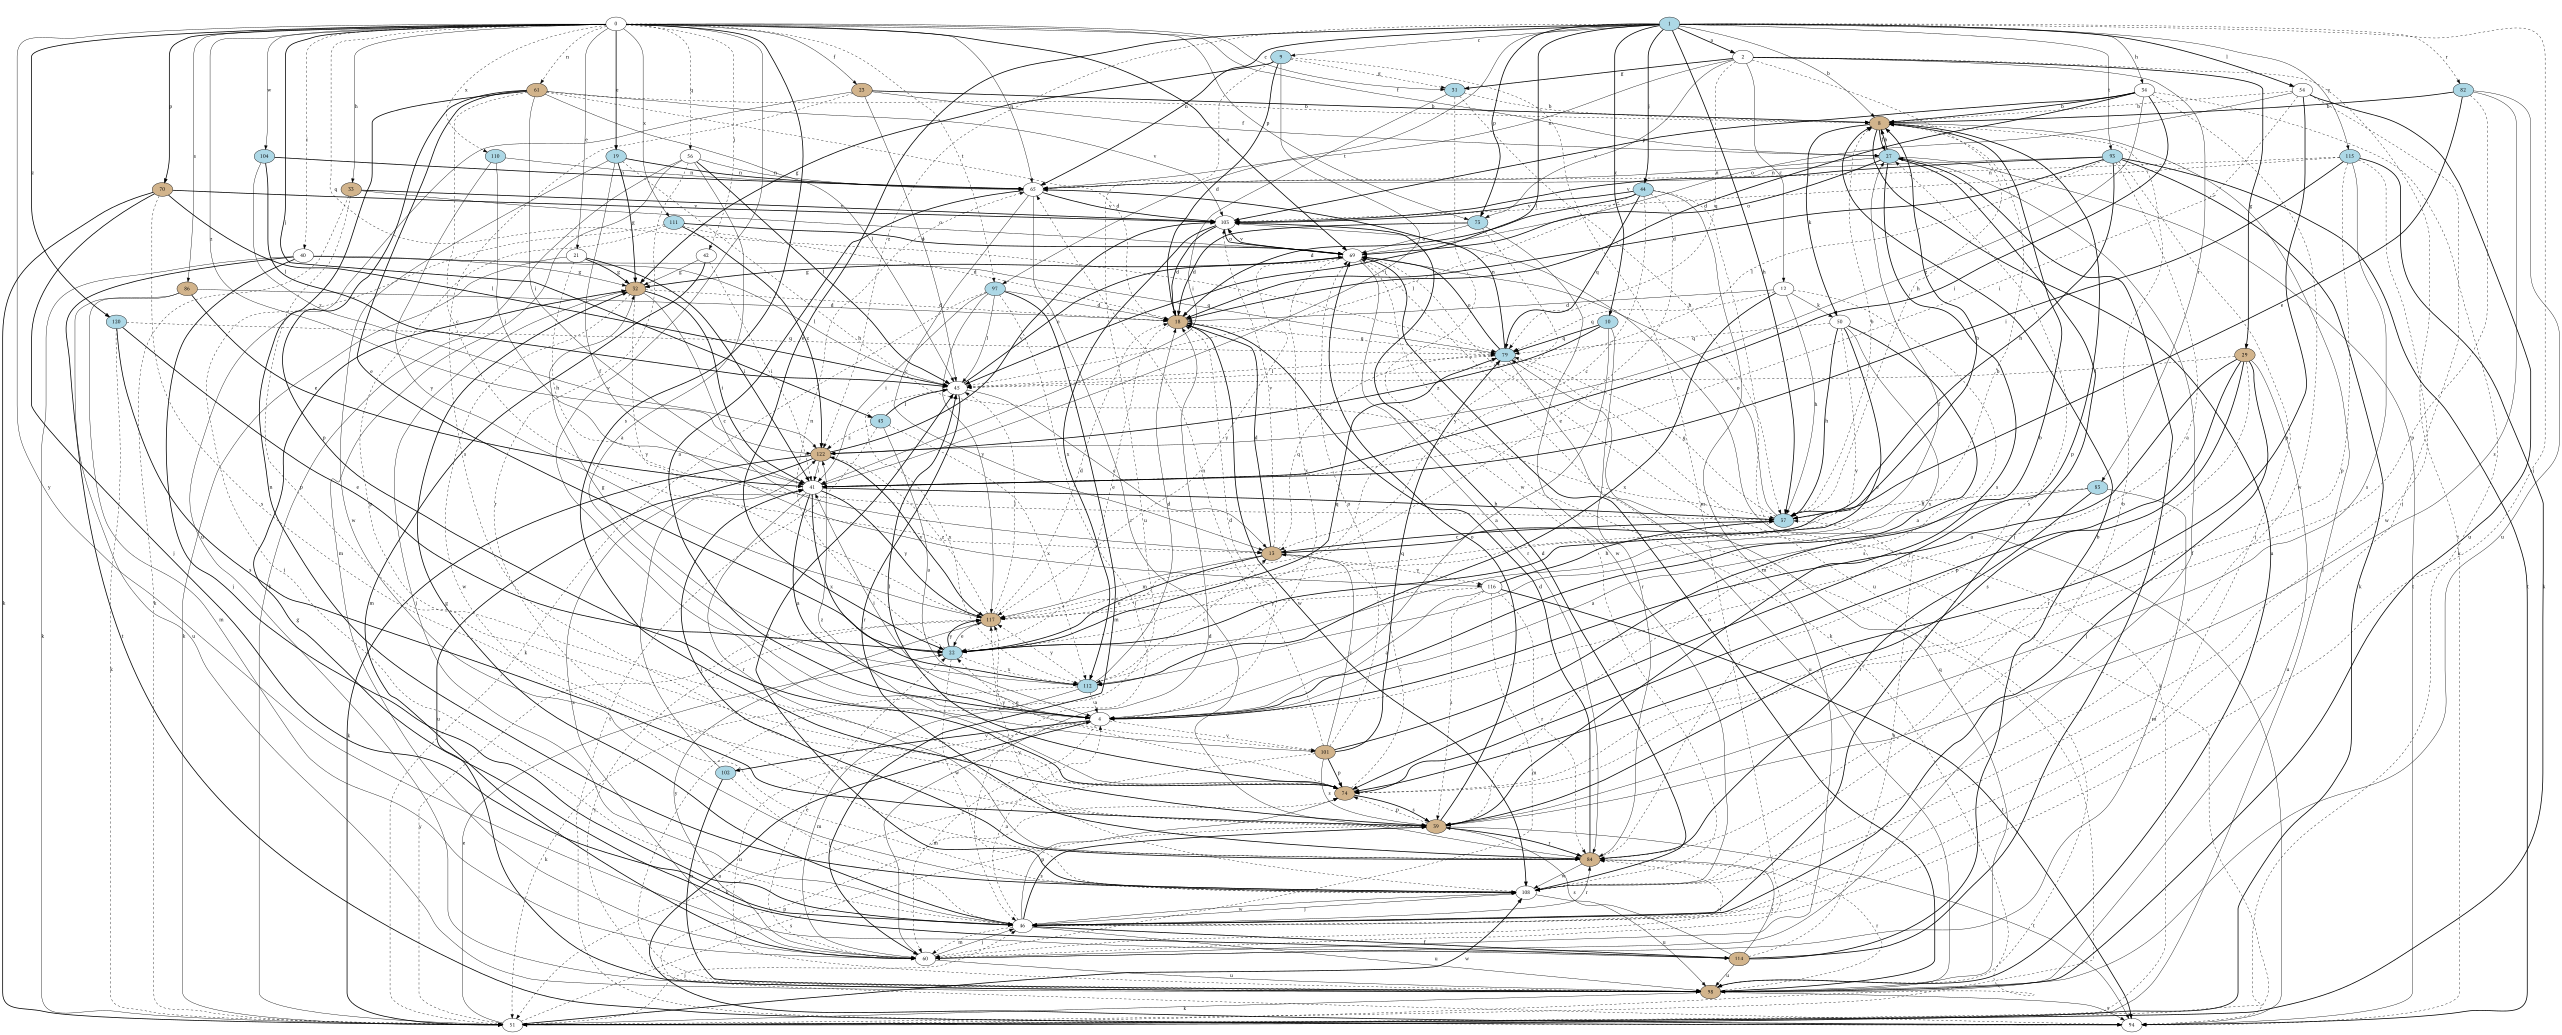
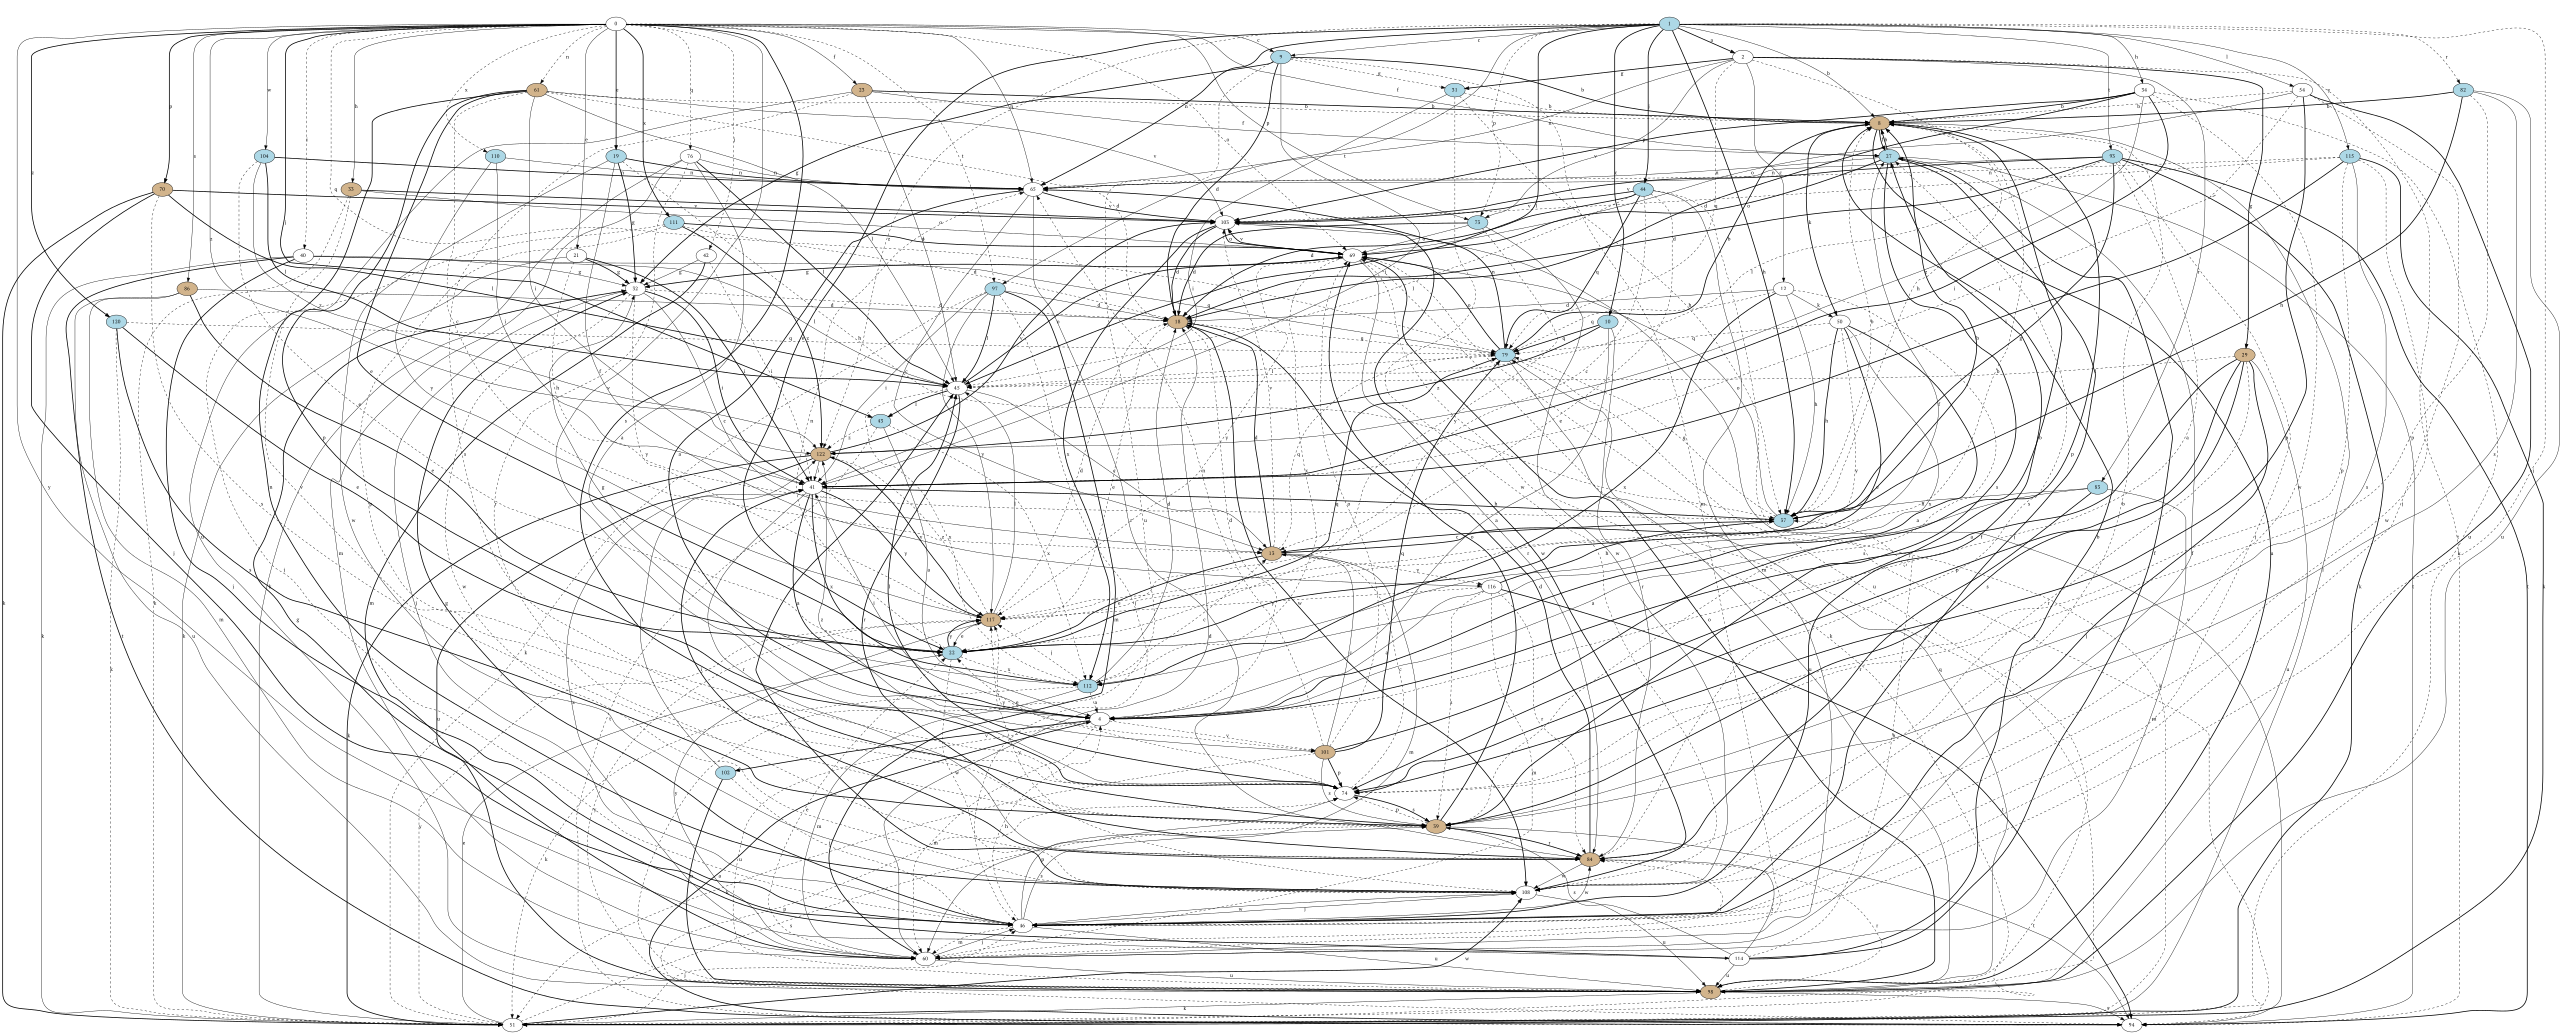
edge "0" -> "31": now "0" -> "9"
edge "1" -> "54": style bold -> solid
edge "0" -> "69": style bold -> dashed
edge "1" -> "73": style bold -> dashed
edge "9" -> "8": added, label "b"
edge "0" -> "111": style solid -> bold
node "56": label "56" -> "76"
edge "79" -> "8": added, label "b"
node "32": fillcolor tan -> white
edge "82" -> "37": label "e" -> "h"
edge "93" -> "37": label "h" -> "g"
edge "97" -> "45": style solid -> bold
edge "43" -> "45": reversed
edge "86" -> "41": now "86" -> "22"
edge "33" -> "74": label "p" -> "v"
edge "83" -> "37": style dashed -> solid
edge "104" -> "22": added, label "e"
edge "117" -> "45": style dashed -> solid
edge "103" -> "108": label "d" -> "w"
edge "13" -> "117": now "13" -> "60"
edge "112" -> "117": label "y" -> "j"
node "74": fillcolor tan -> white
edge "46" -> "4": label "a" -> "h"
edge "46" -> "39": style bold -> solid
edge "46" -> "84": label "r" -> "w"
edge "46" -> "114": now "46" -> "27"
node "114": fillcolor tan -> white
